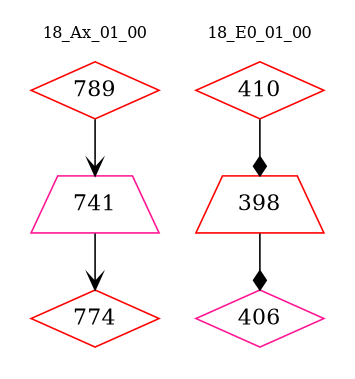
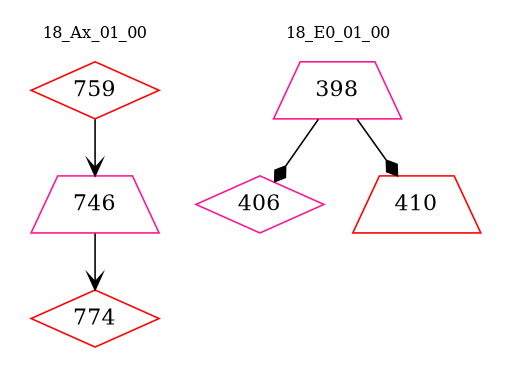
node "789": label "789" -> "759"
node "410": shape diamond -> trapezium
edge "410" -> "398": reversed
node "741": label "741" -> "746"
node "398": color red -> deeppink
